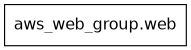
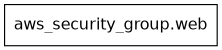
node "aws_web_group.web": label "aws_web_group.web" -> "aws_security_group.web"
